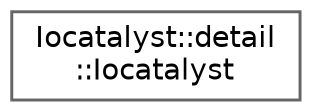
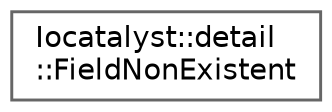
node "Iocatalyst::detail ::Iocatalyst": label "Iocatalyst::detail ::Iocatalyst" -> "Iocatalyst::detail ::FieldNonExistent"
